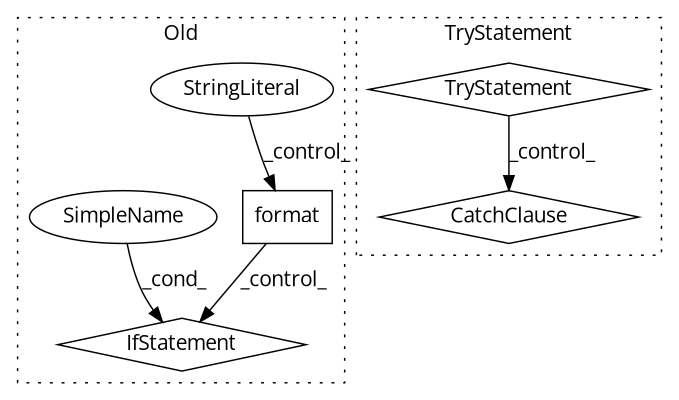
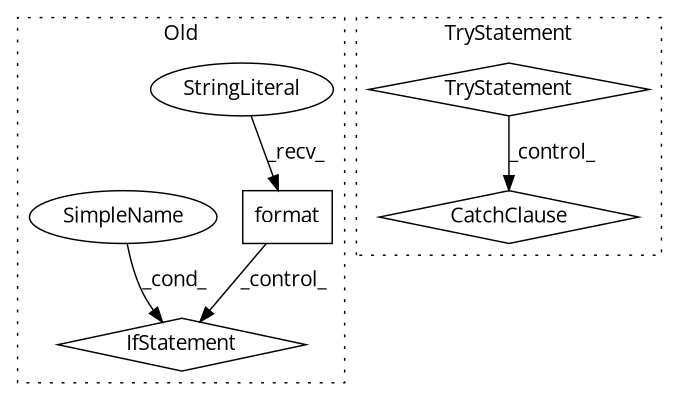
edge "StringLiteral" -> "format": label "_control_" -> "_recv_"
